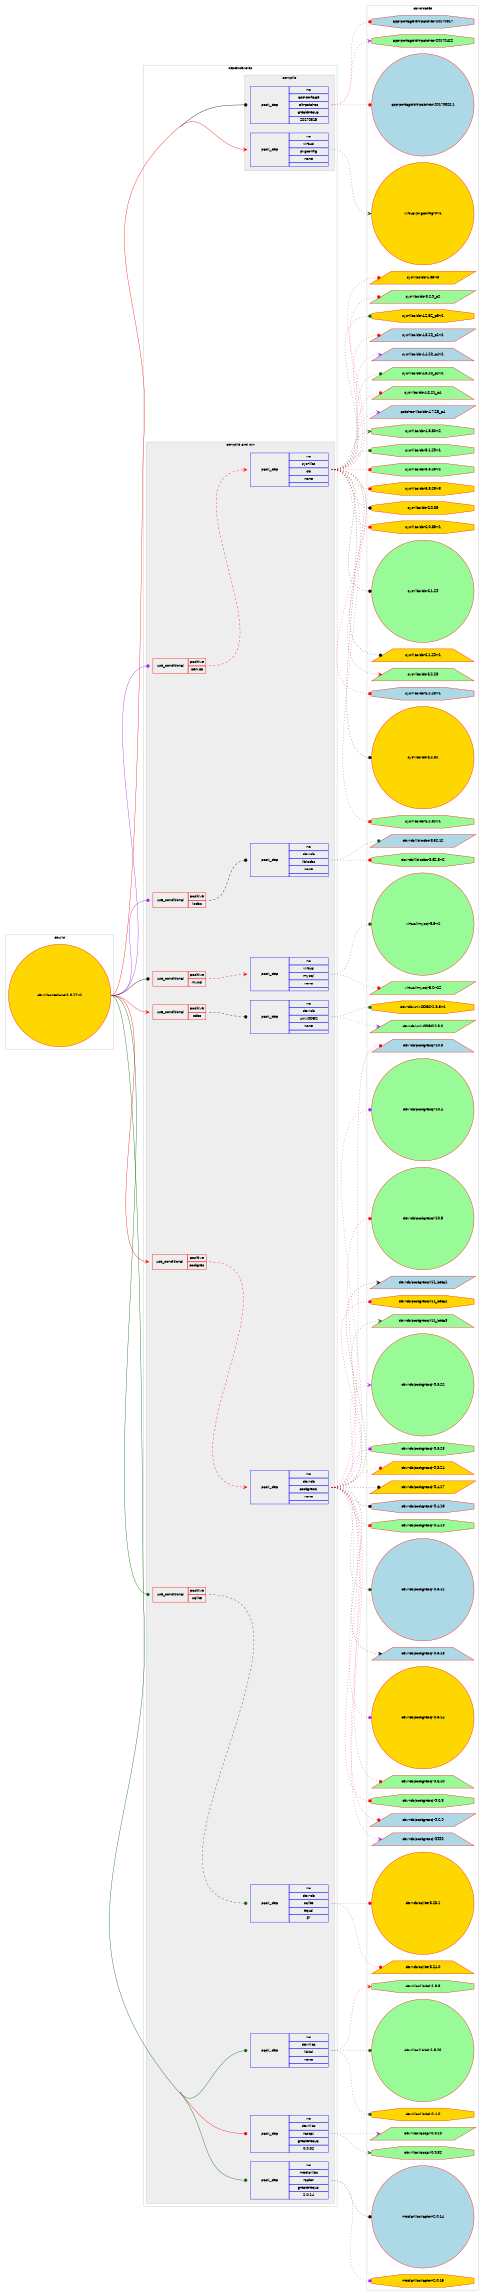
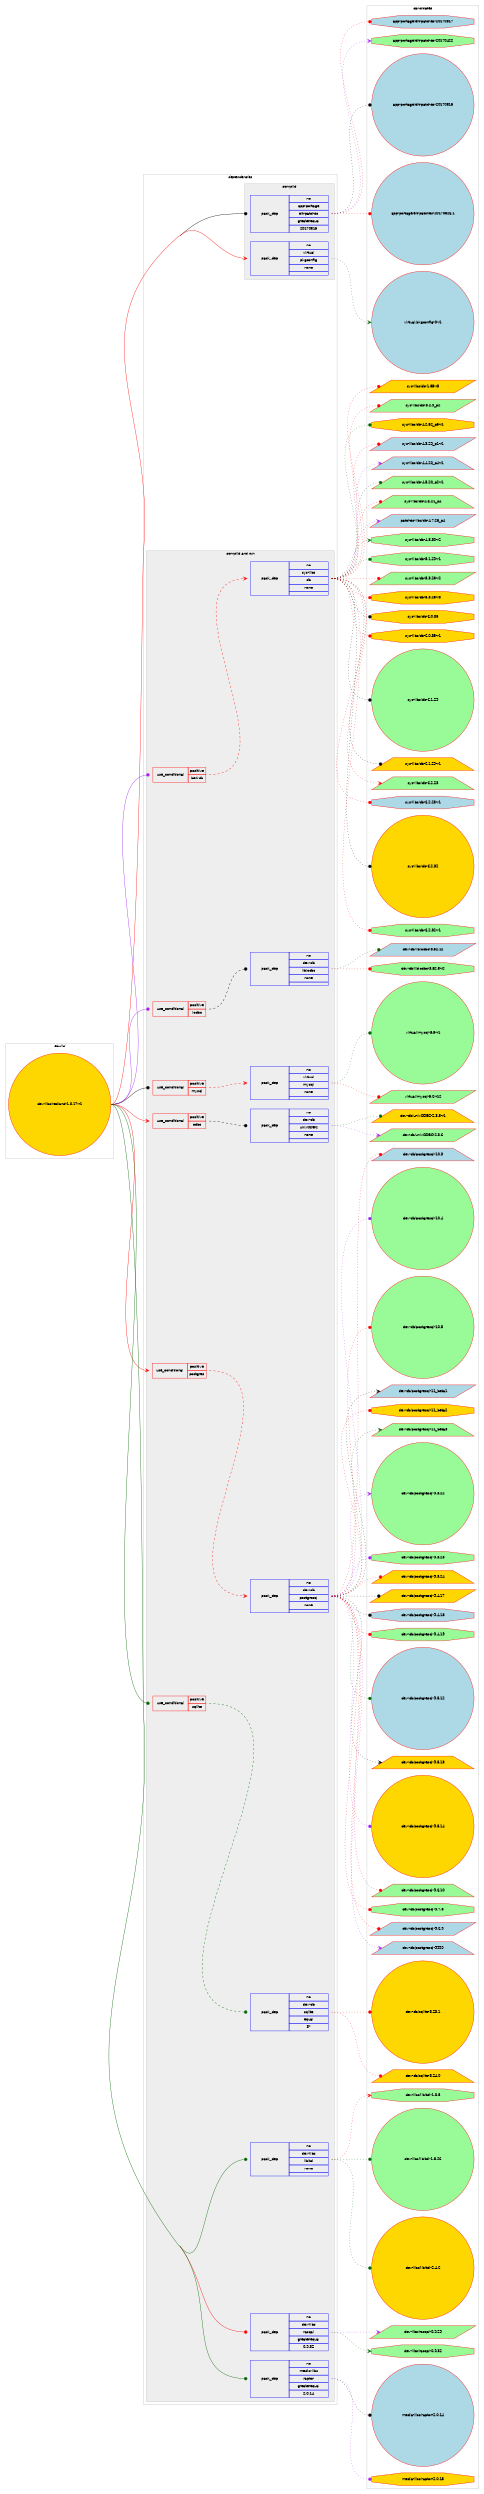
node "app-portage/elt-patches-20170815": added
node "virtual/pkgconfig-0-r1": fillcolor gold -> lightblue
node "sys-libs/db-5.3.28-r2": shape octagon -> parallelogram
node "dev-db/unixODBC-2.3.5-r1": shape octagon -> trapezium
node "dev-db/postgresql-9.5.13": fillcolor lightblue -> gold
node "dev-db/postgresql-9.6.8": label "dev-db/postgresql-9.6.8" -> "dev-db/postgresql-9.7.8"
node "dev-libs/libltdl-2.4.6": shape octagon -> circle
